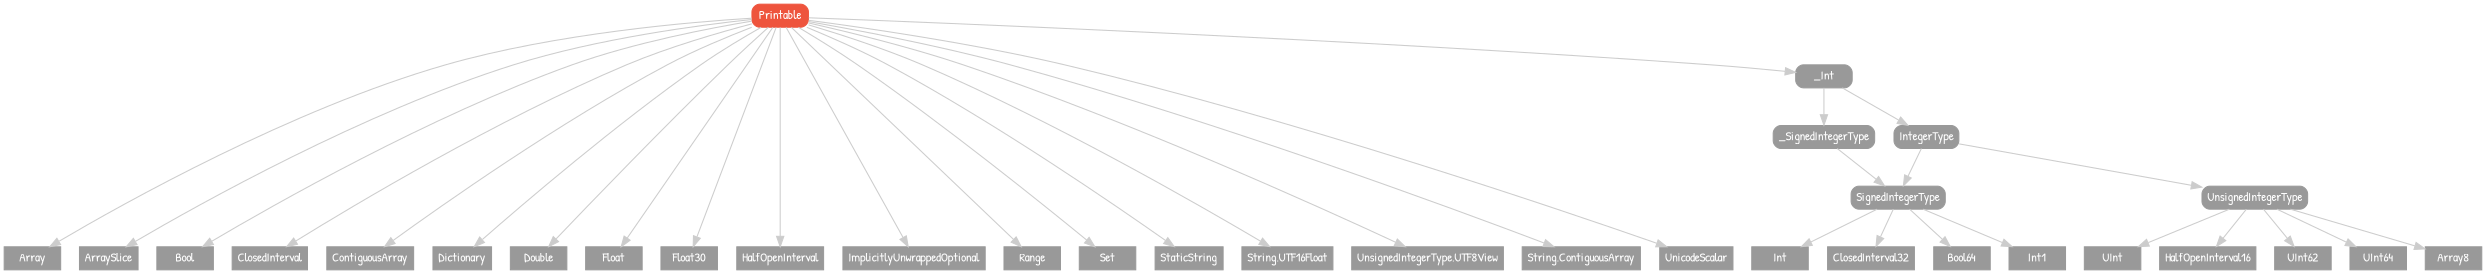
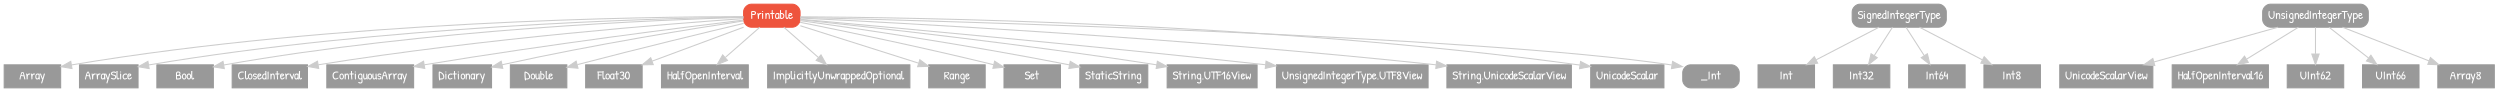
node "_SignedIntegerType": removed
node "IntegerType": removed
node "Float": removed
node "String.UTF16Float": label "String.UTF16Float" -> "String.UTF16View"
node "String.ContiguousArray": label "String.ContiguousArray" -> "String.UnicodeScalarView"
node "ClosedInterval32": label "ClosedInterval32" -> "Int32"
node "Bool64": label "Bool64" -> "Int64"
node "Int1": label "Int1" -> "Int8"
node "UInt": label "UInt" -> "UnicodeScalarView"
node "UInt64": label "UInt64" -> "UInt66"
